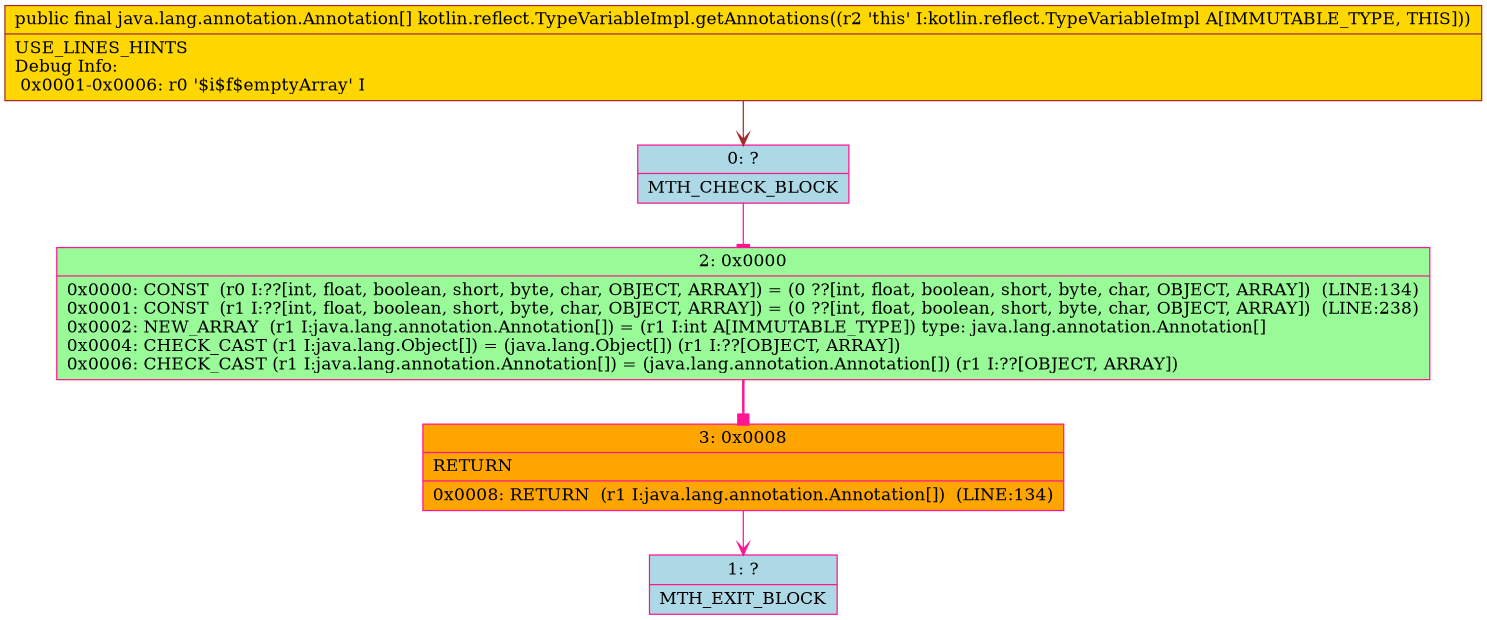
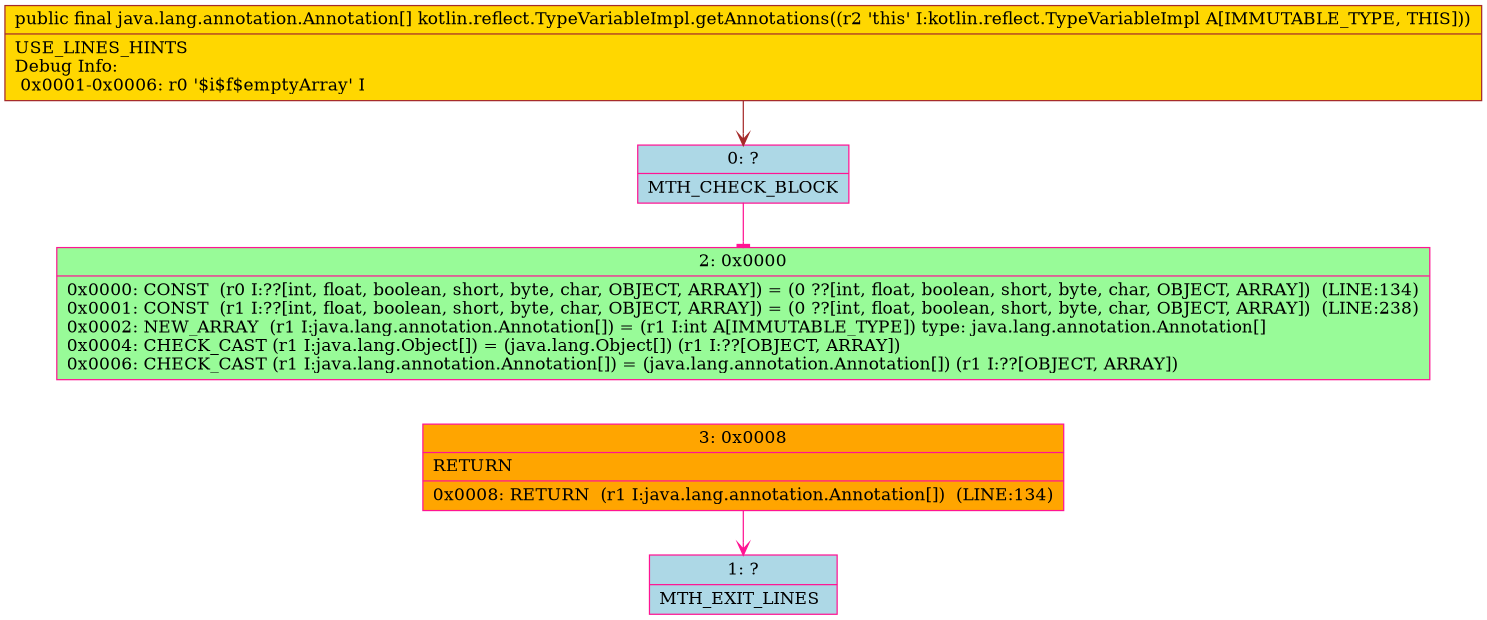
edge "2: 0x0000" -> "3: 0x0008": removed
node "1: ?": text "MTH_EXIT_BLOCK" -> "MTH_EXIT_LINES"
